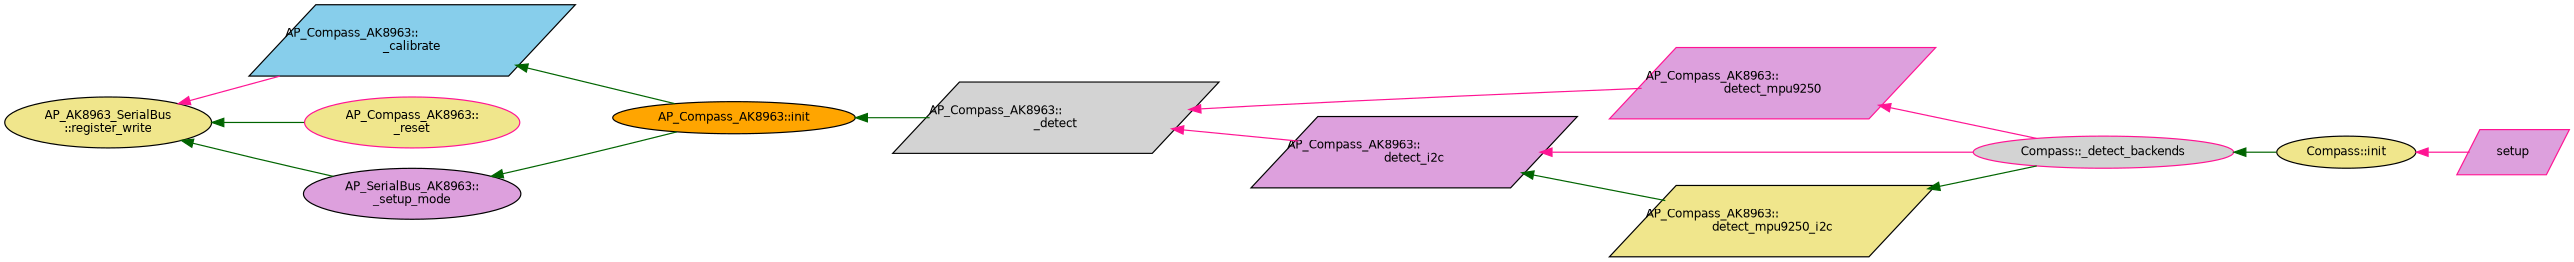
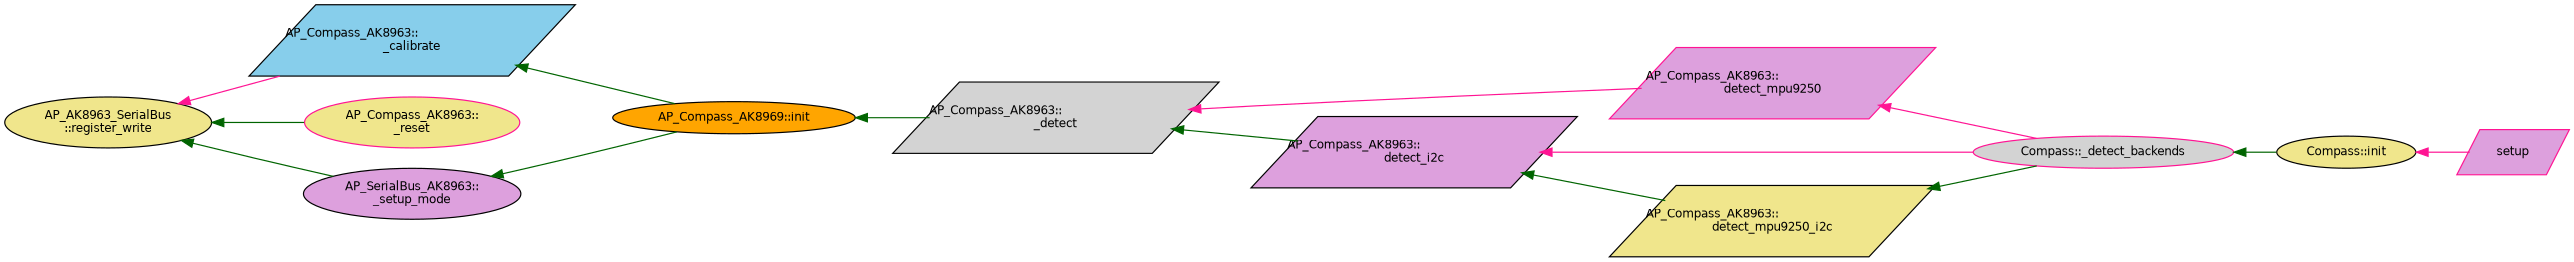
node "AP_Compass_AK8963::init": label "AP_Compass_AK8963::init" -> "AP_Compass_AK8969::init"
edge "AP_Compass_AK8963:: detect_i2c" -> "AP_Compass_AK8963:: _detect": color deeppink -> darkgreen
